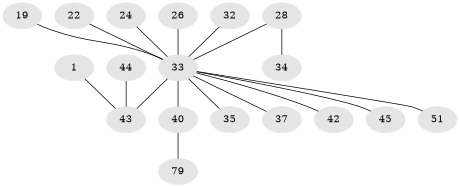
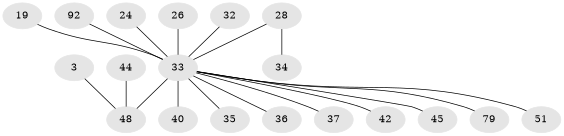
node "22": label "22" -> "92"
node "1": label "1" -> "3"
node "43": label "43" -> "48"
node "36": added
edge "40" -- "79": now "33" -- "79"
